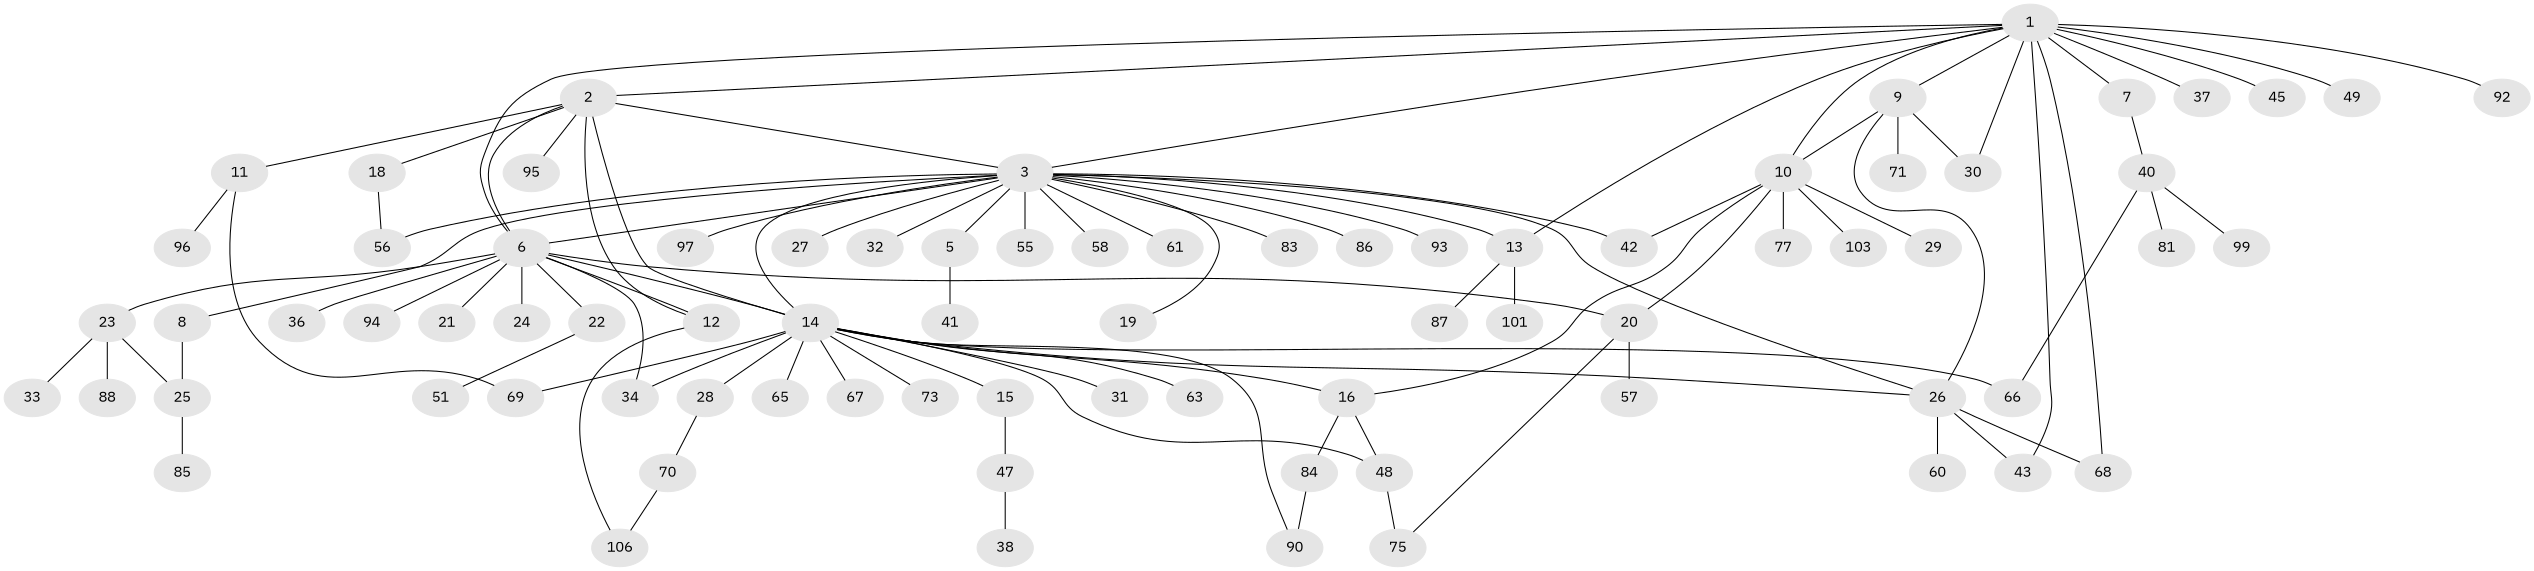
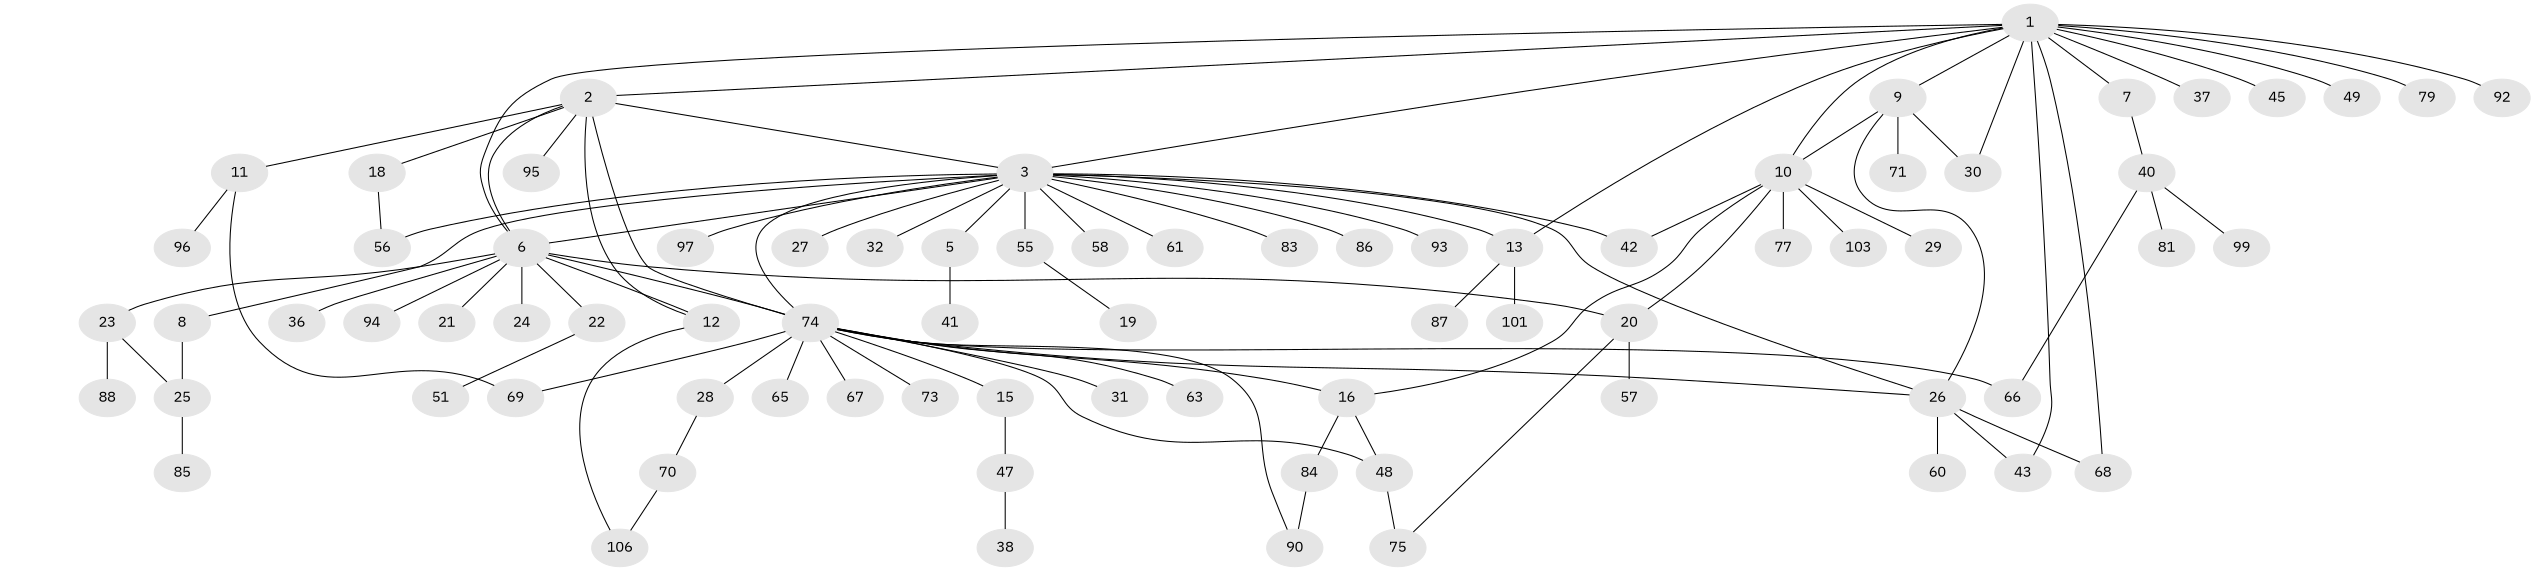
node "79": added
edge "3" -- "19": now "55" -- "19"
node "14": label "14" -> "74"
node "33": removed
node "34": removed
